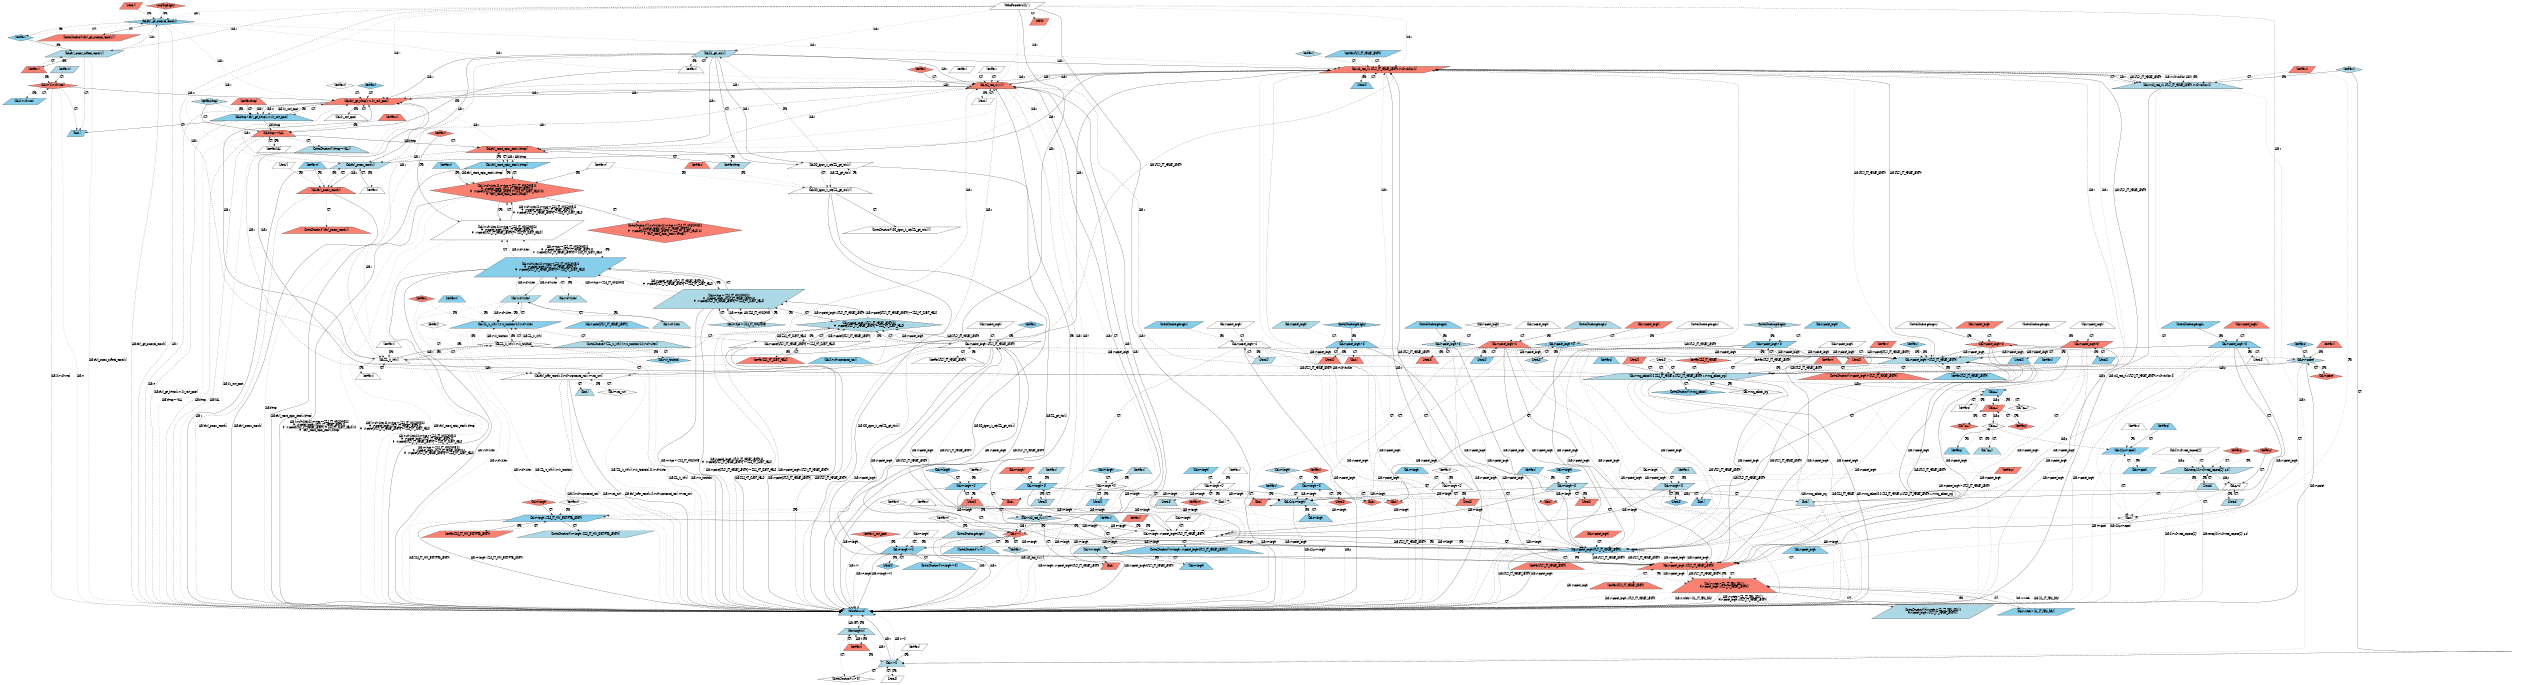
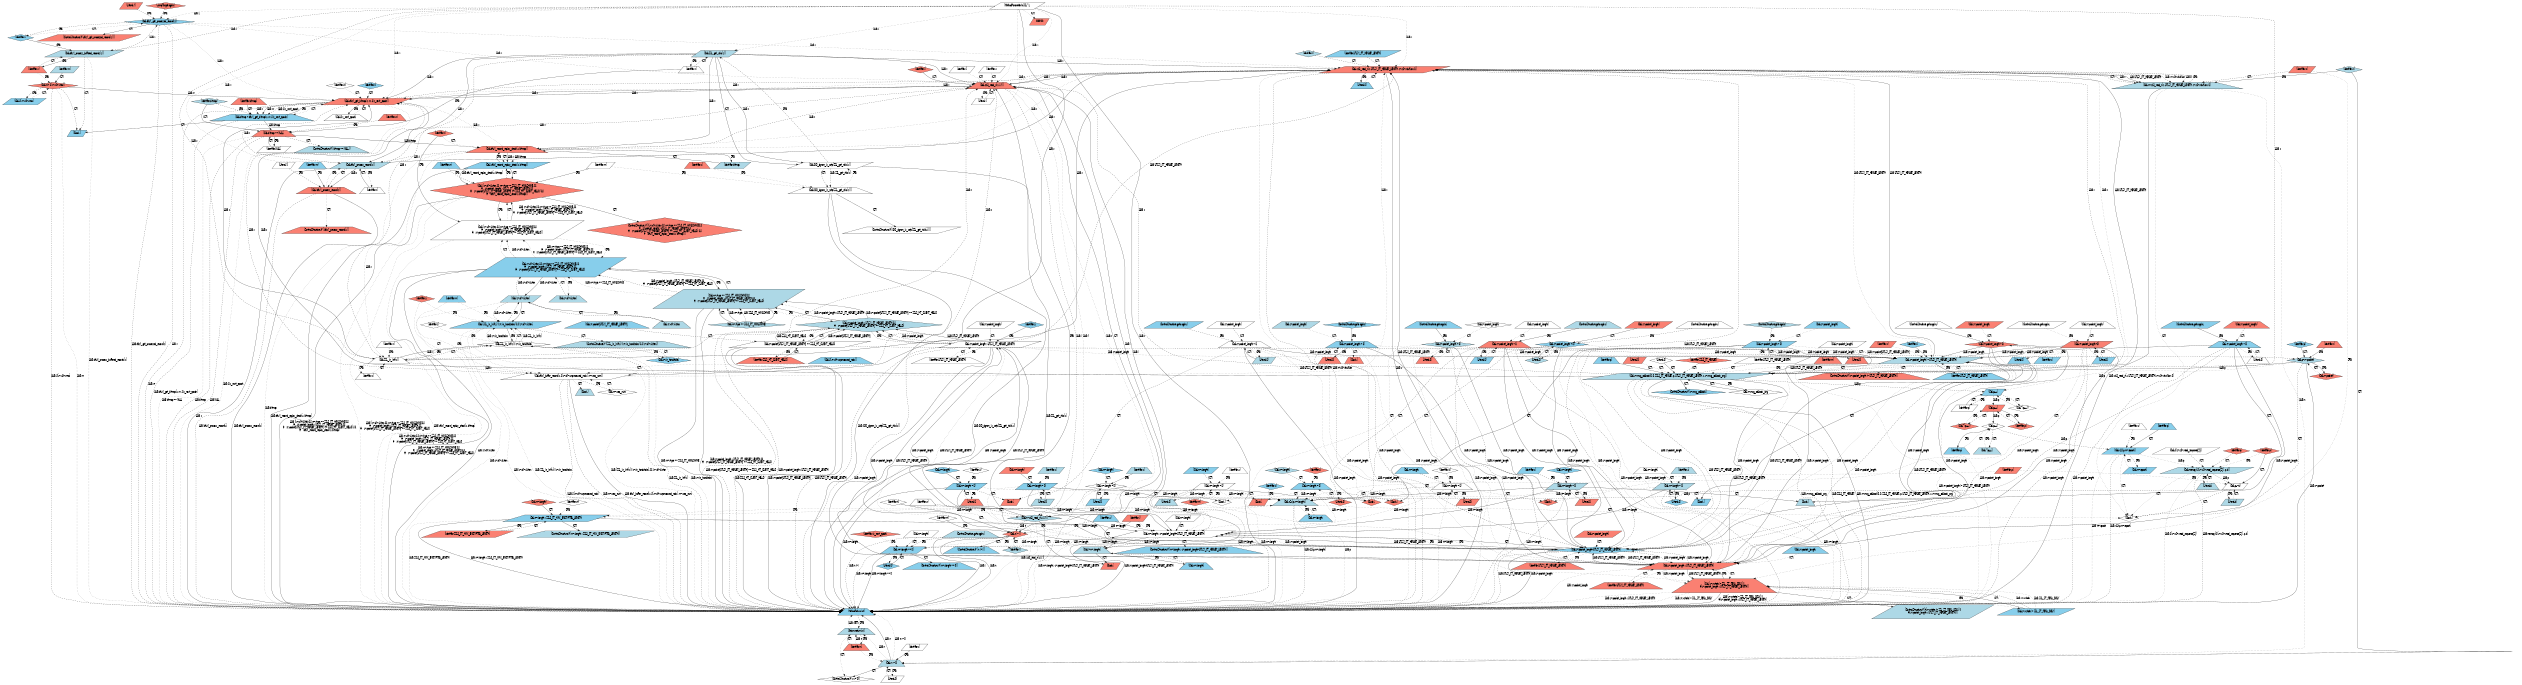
node "(Return,length(n);)": label "(Return,length(n);)" -> "(Return,return(n);)"
